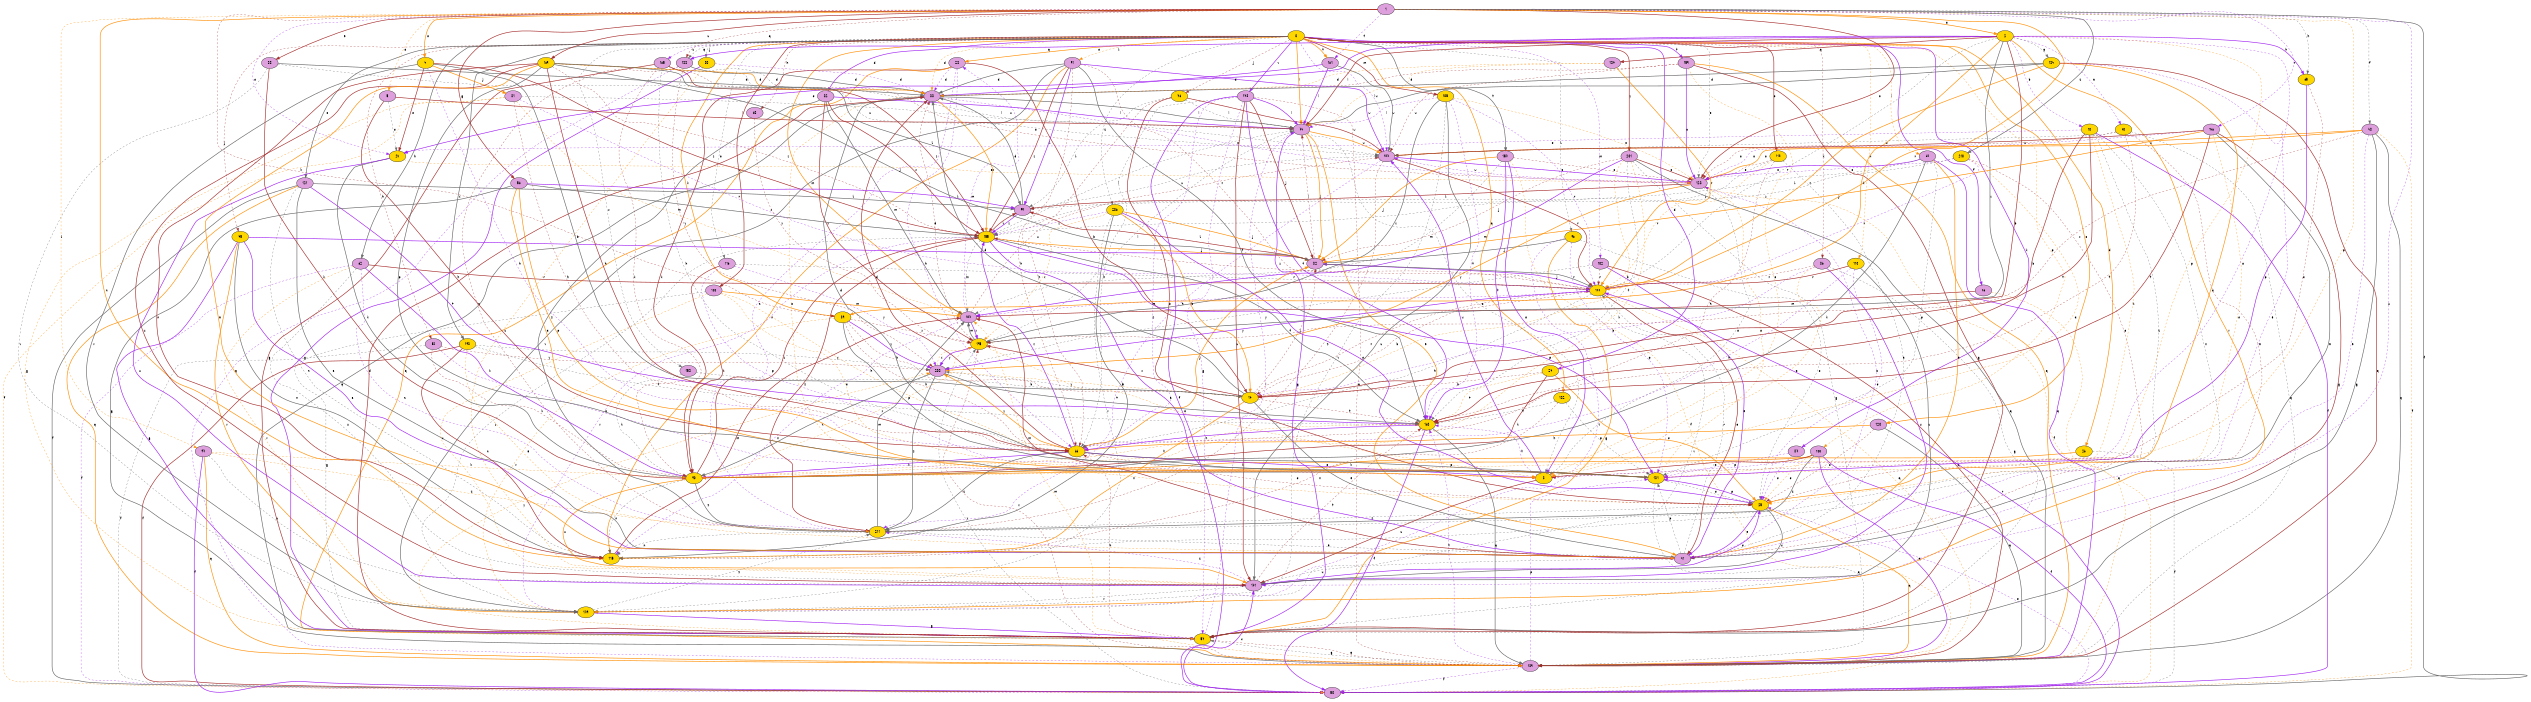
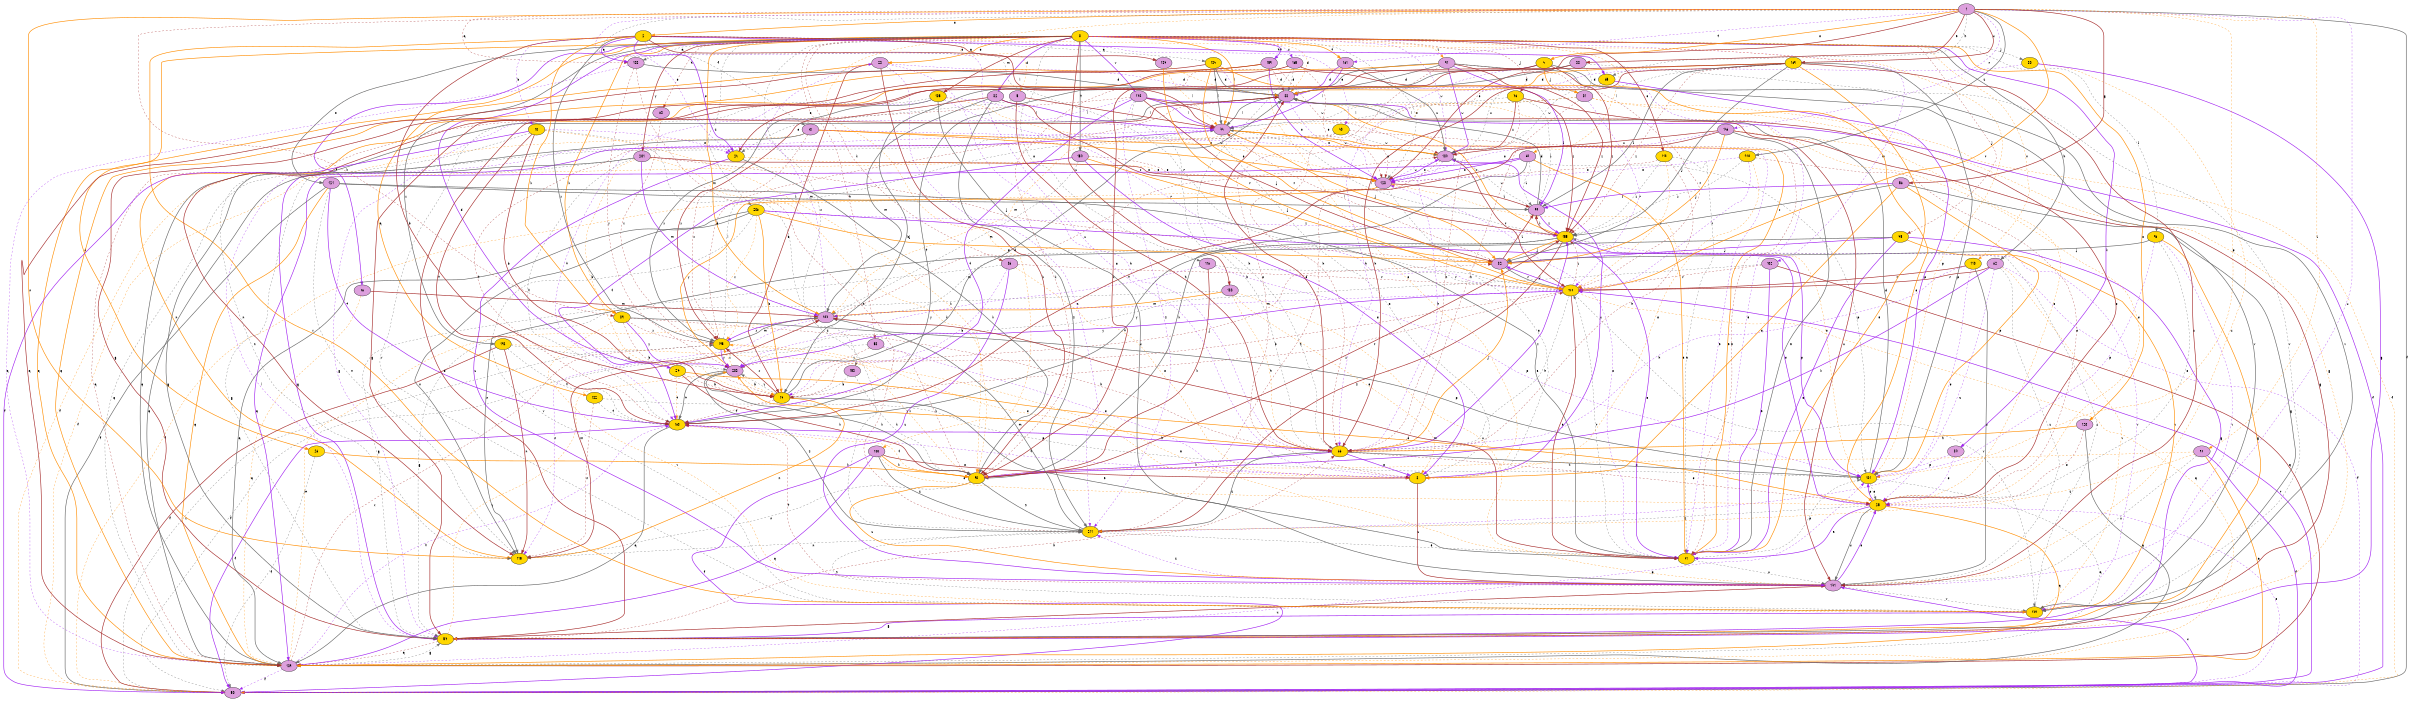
node "41": fillcolor plum -> gold
edge "57" -> "171": added, label "u"
edge "48" -> "139": now "206" -> "139"
